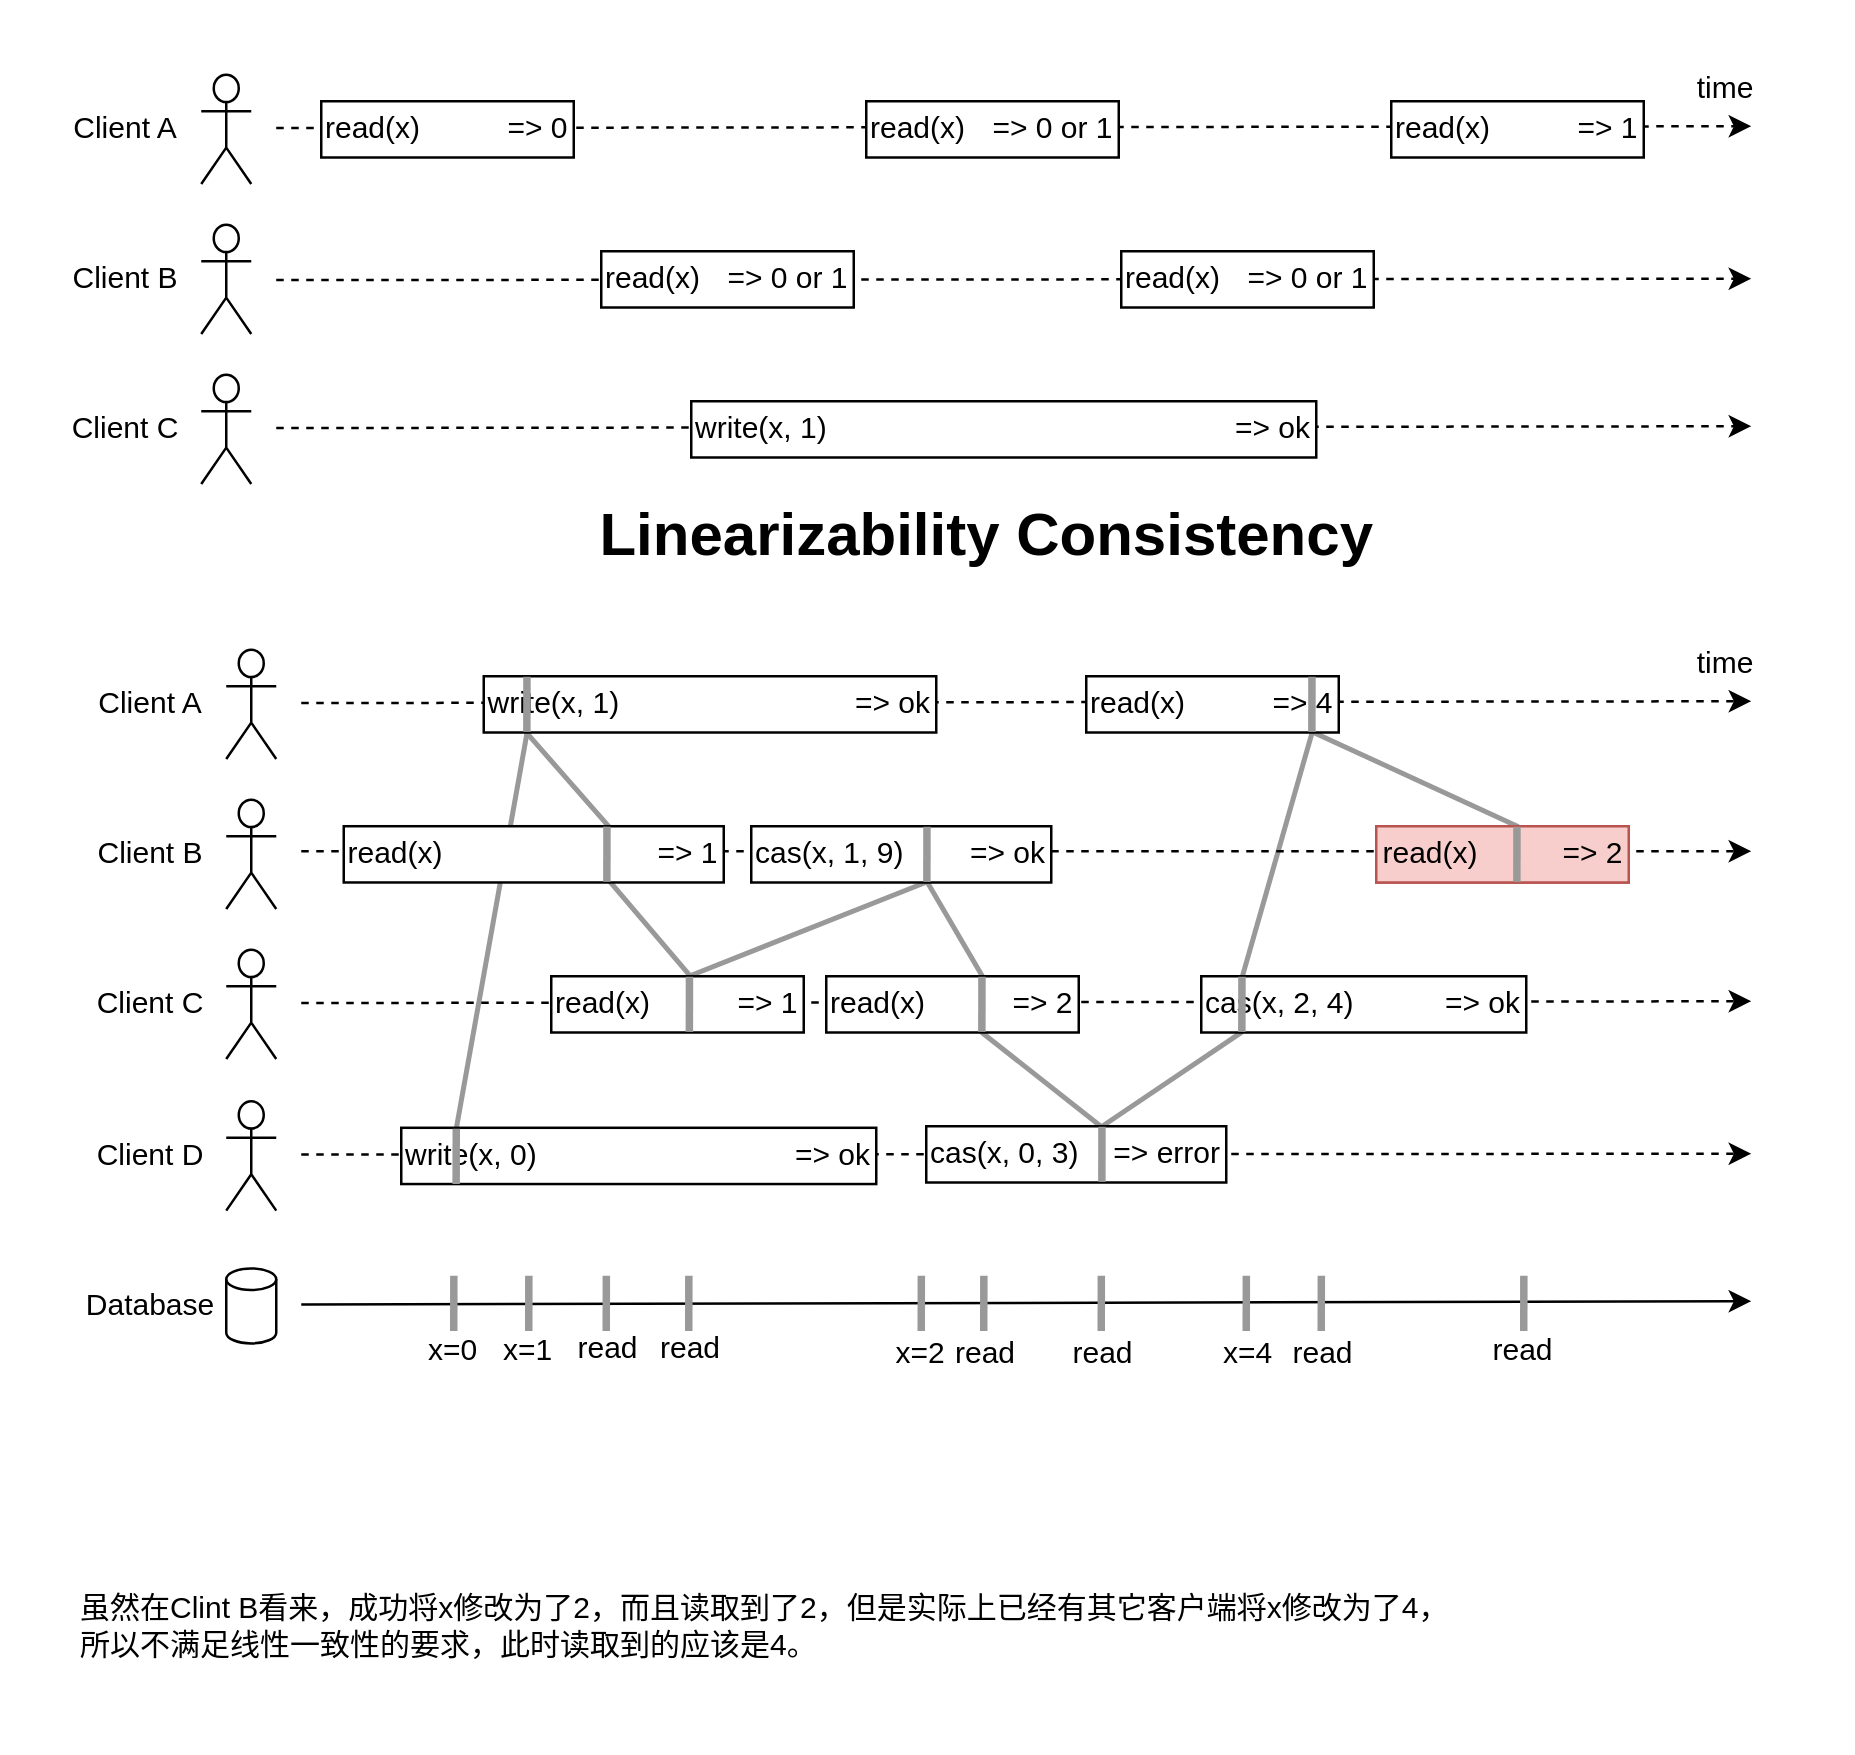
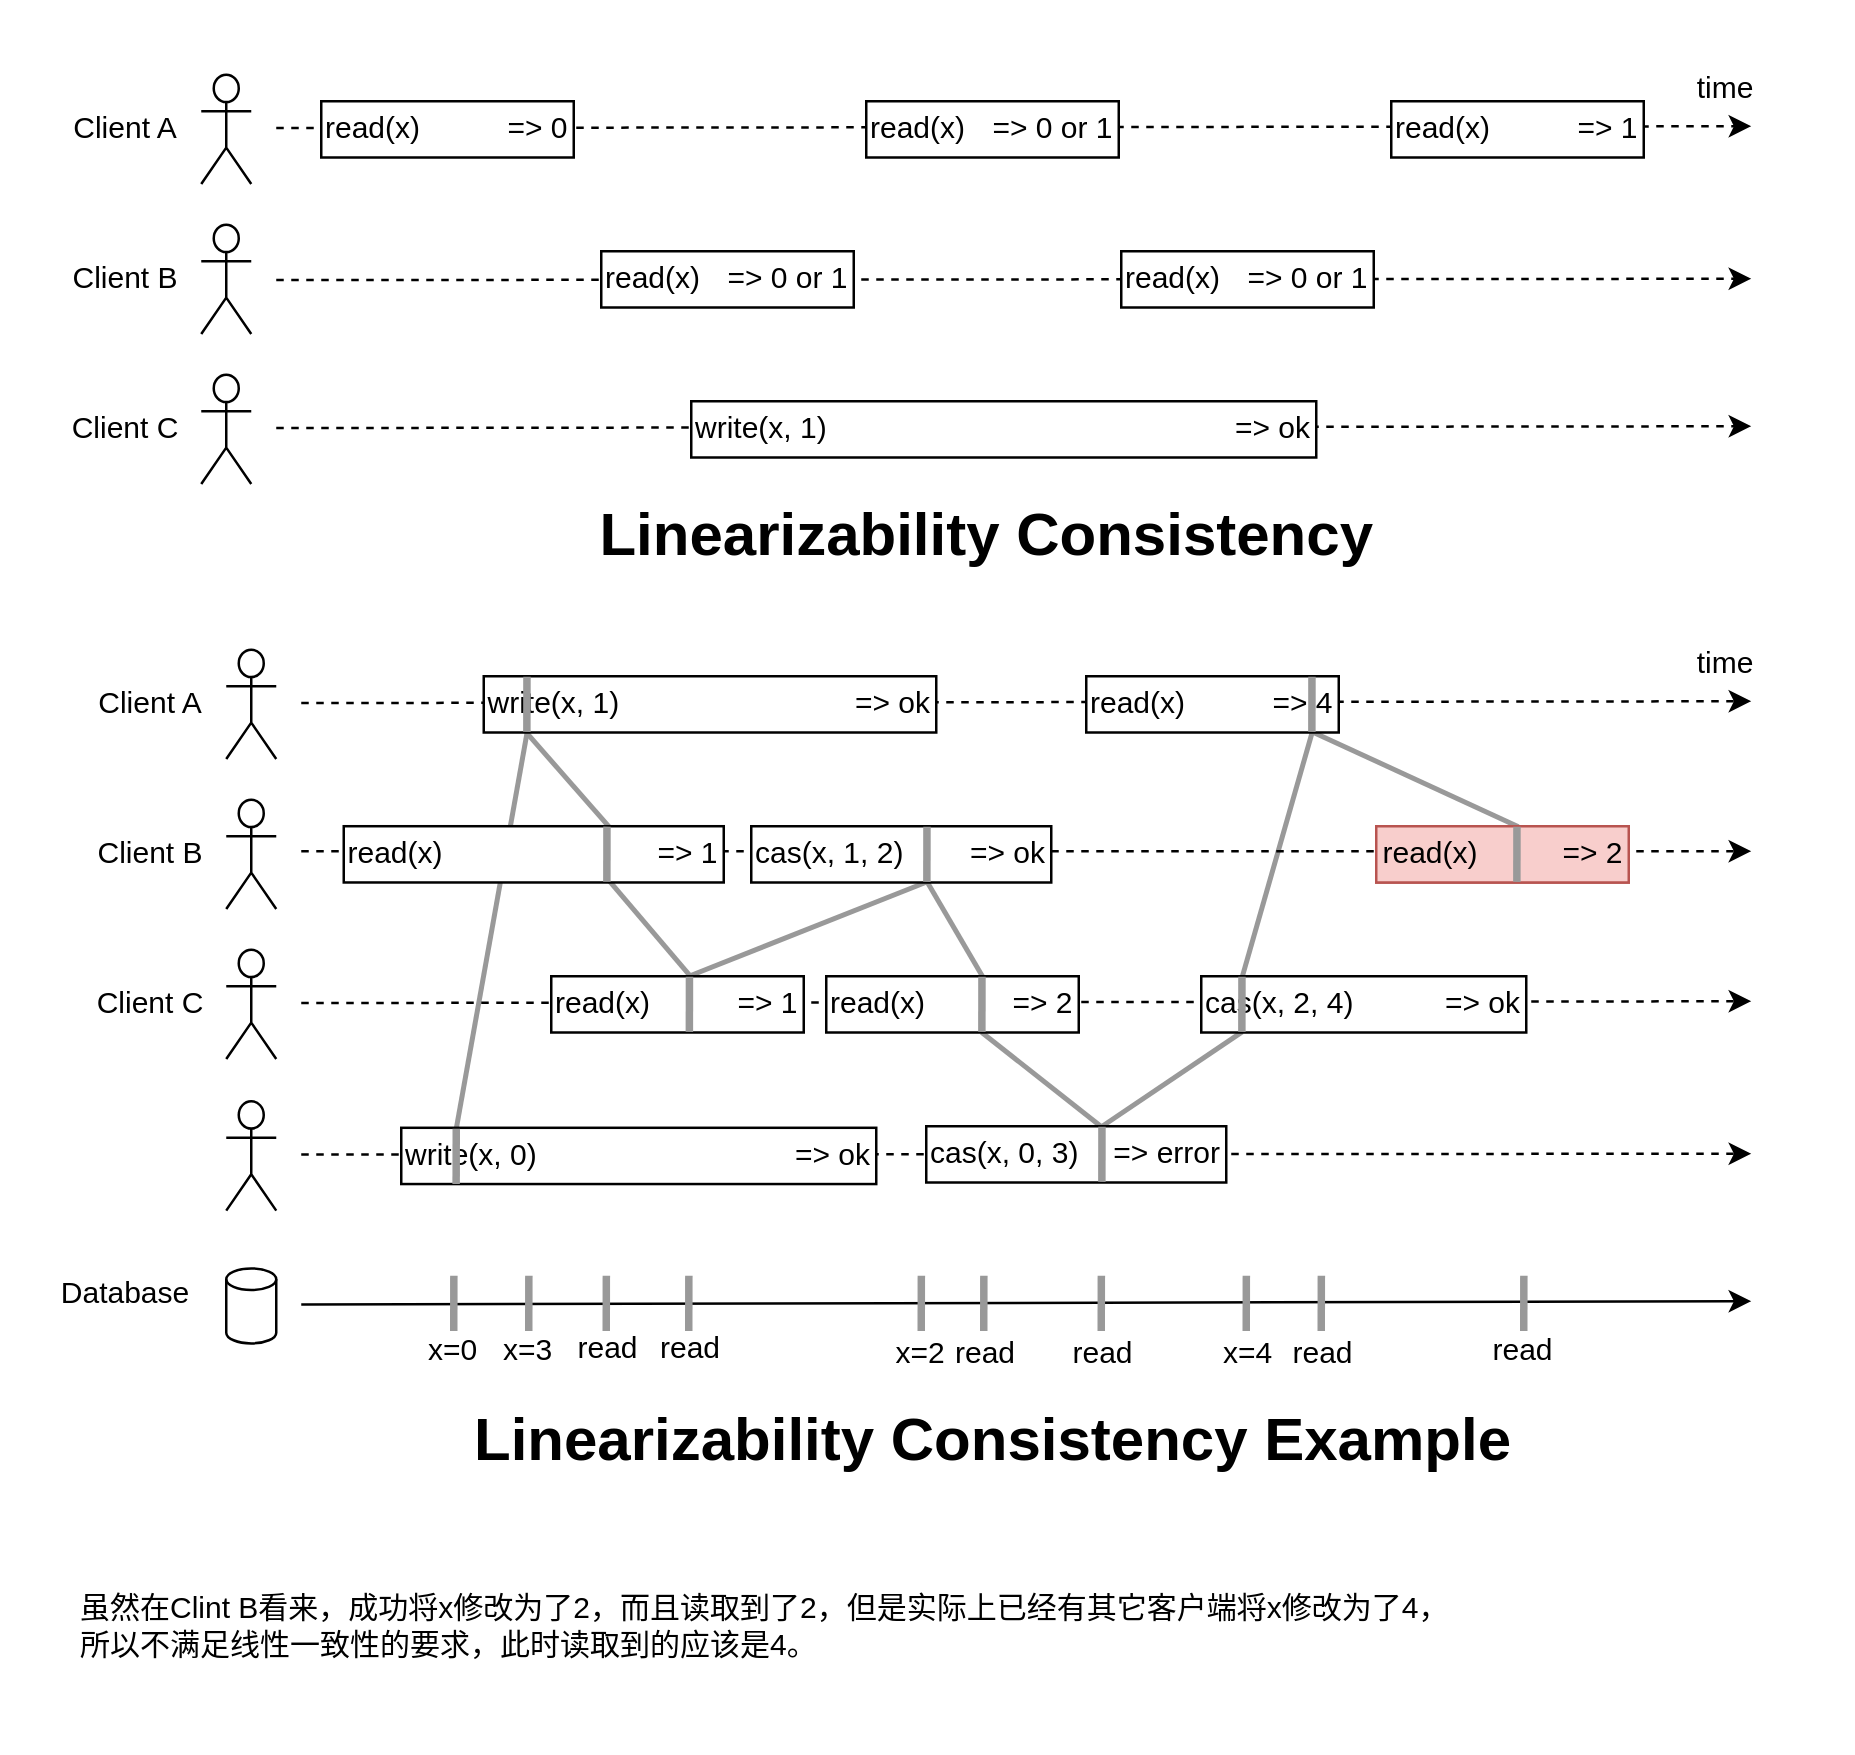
node "cas(x, 1, 9)": label "cas(x, 1, 9)" -> "cas(x, 1, 2)"
node "Client D": removed
node "Database": moved (151, 1306) -> (126, 1293)
node "x=1": label "x=1" -> "x=3"
node "Linearizability Consistency Example": added
